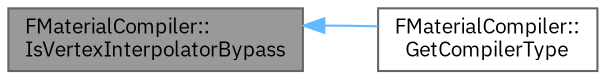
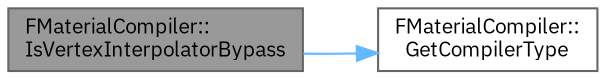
edge "FMaterialCompiler:: GetCompilerType" -> "FMaterialCompiler:: IsVertexInterpolatorBypass": reversed
